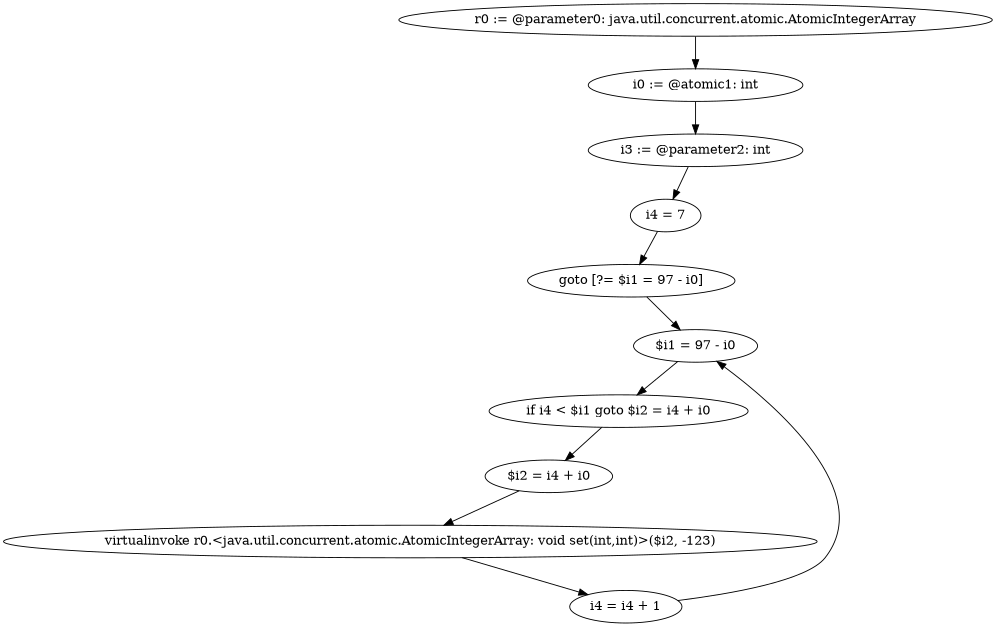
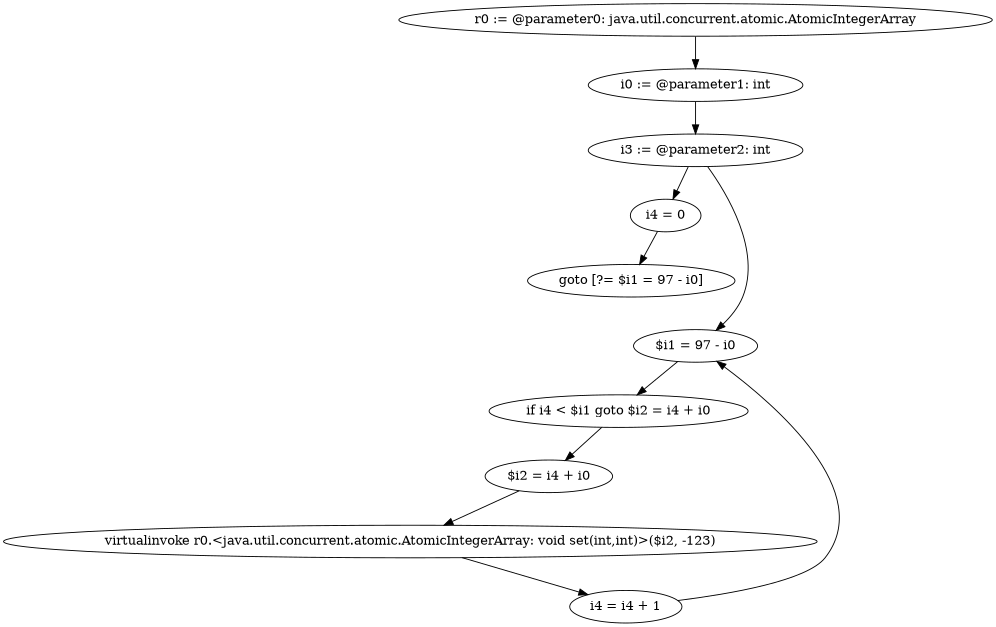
node "i0 := @atomic1: int": label "i0 := @atomic1: int" -> "i0 := @parameter1: int"
node "i4 = 7": label "i4 = 7" -> "i4 = 0"
edge "goto [?= $i1 = 97 - i0]" -> "$i1 = 97 - i0": now "i3 := @parameter2: int" -> "$i1 = 97 - i0"
